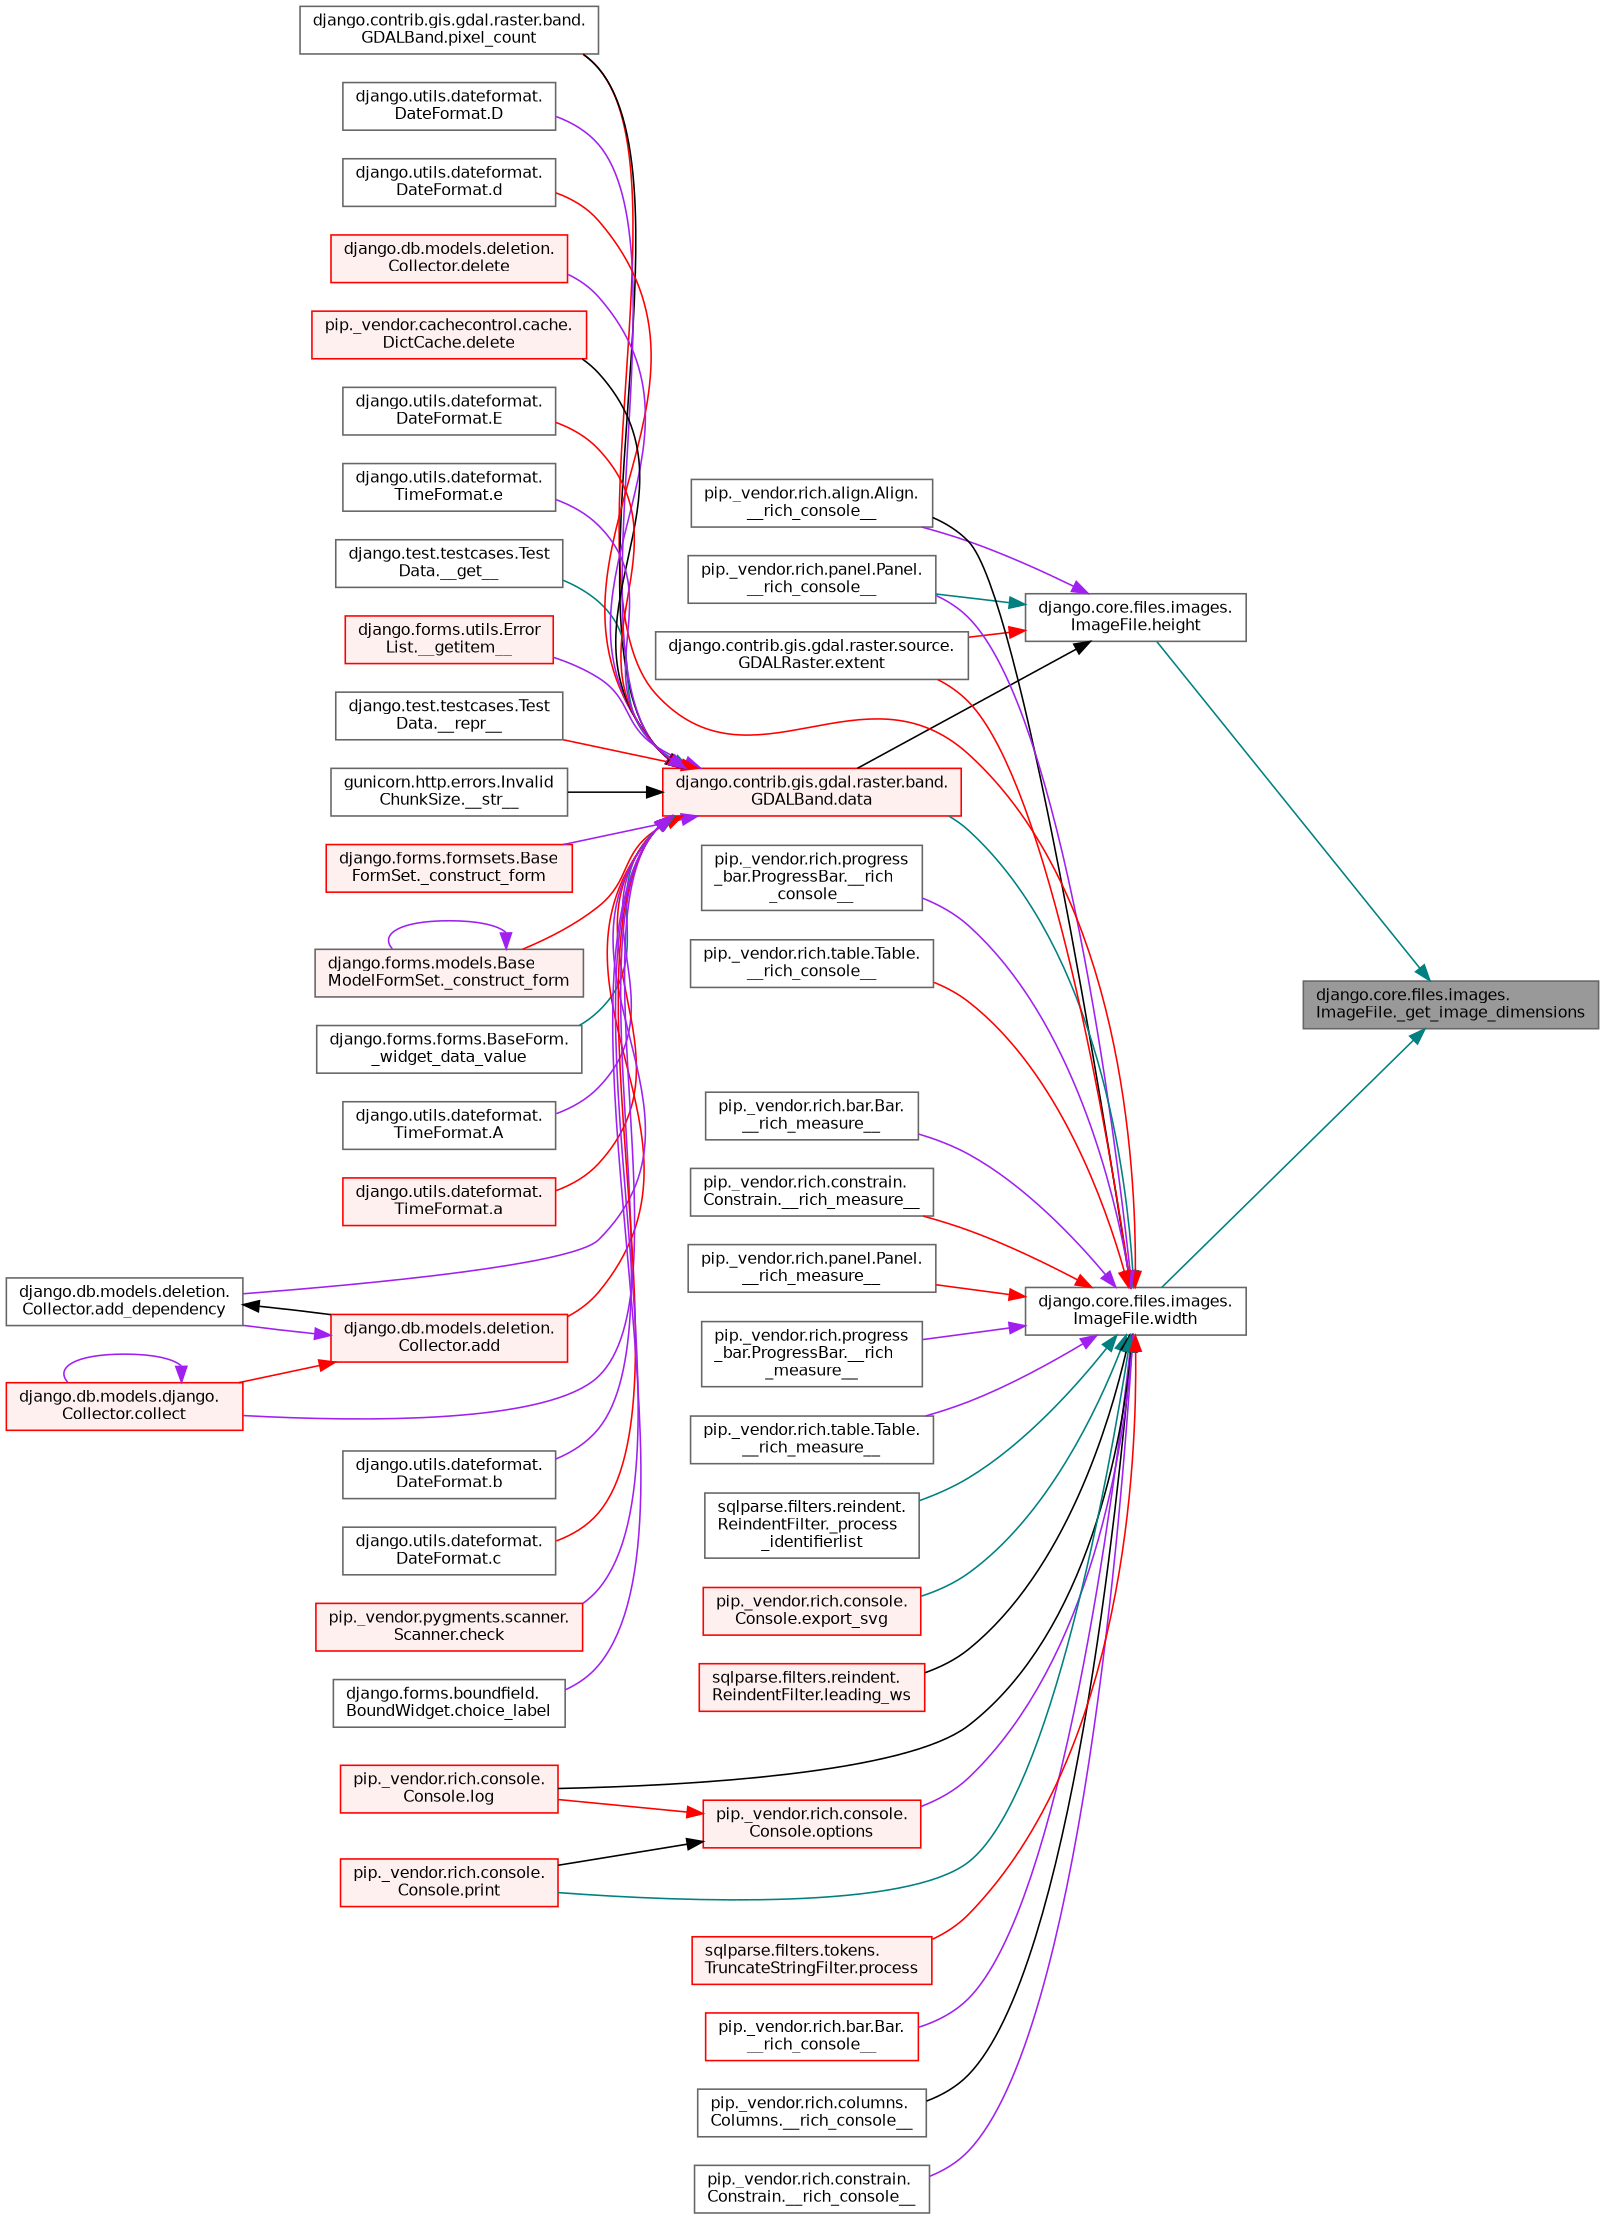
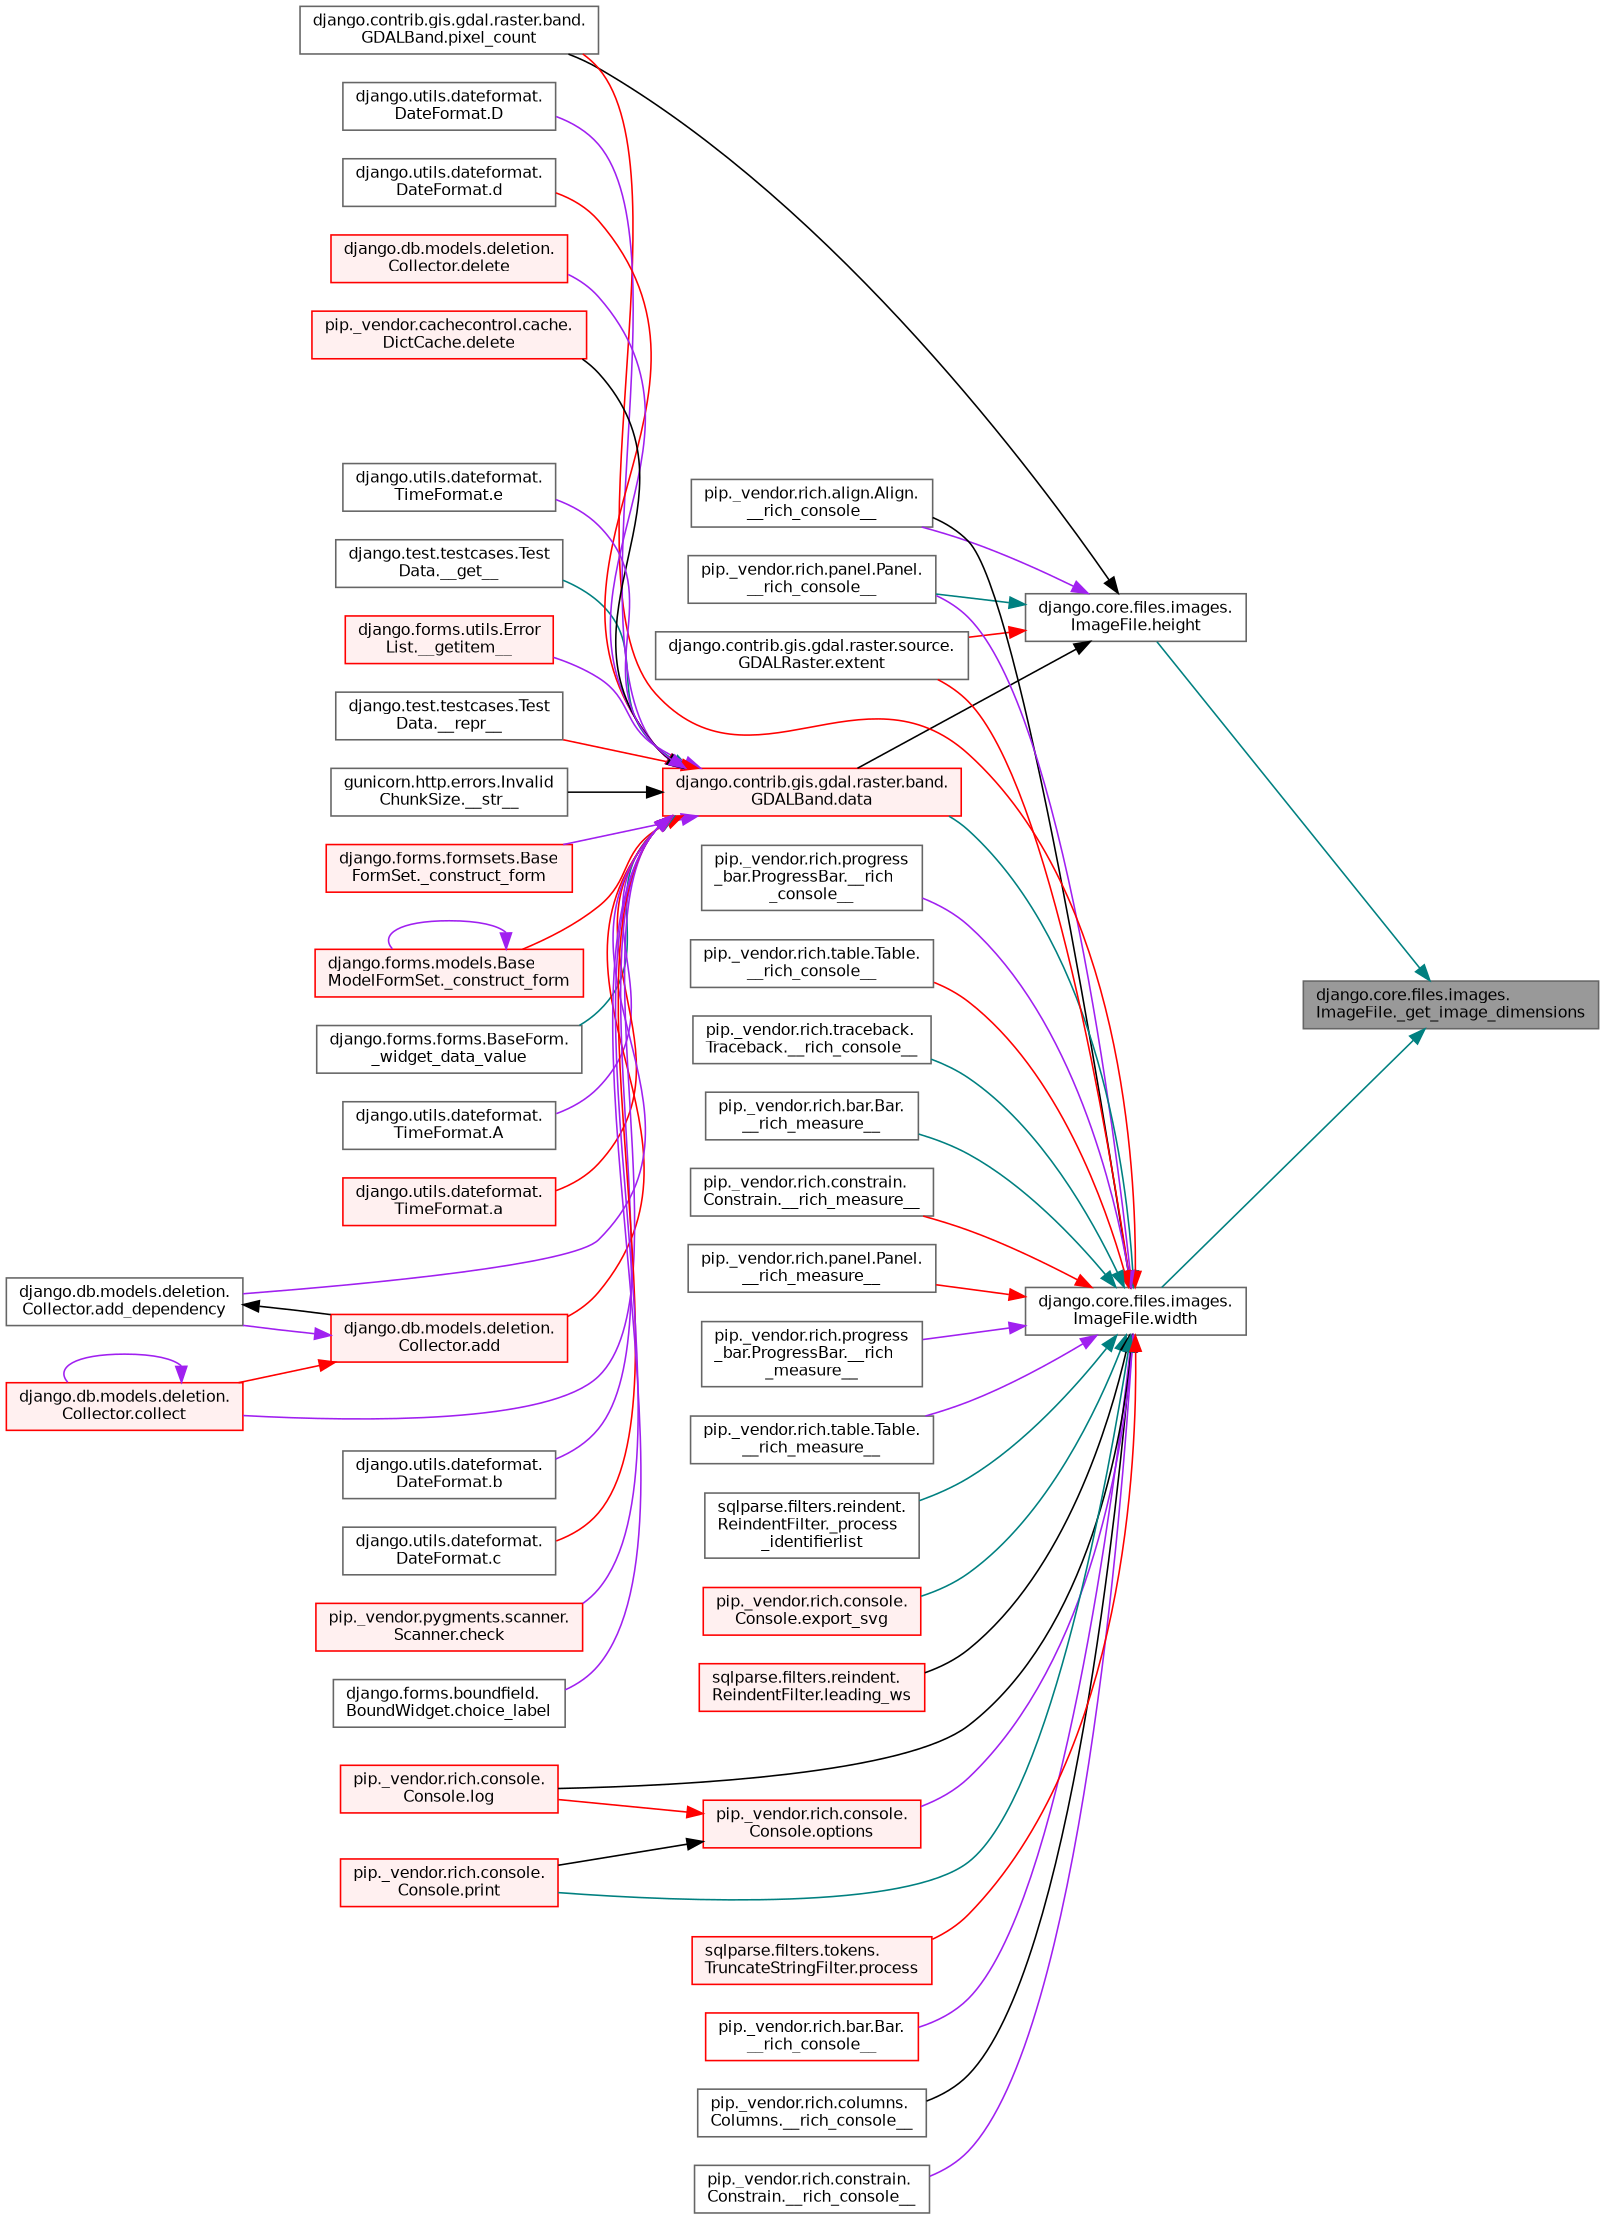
edge "django.contrib.gis.gdal.raster.band. GDALBand.pixel_count" -> "django.contrib.gis.gdal.raster.band. GDALBand.data": now "django.contrib.gis.gdal.raster.band. GDALBand.pixel_count" -> "django.core.files.images. ImageFile.height"
node "django.utils.dateformat. DateFormat.E": removed
node "django.forms.models.Base ModelFormSet._construct_form": color grey40 -> red
node "pip._vendor.rich.traceback. Traceback.__rich_console__": added
edge "pip._vendor.rich.bar.Bar. __rich_measure__" -> "django.core.files.images. ImageFile.width": color purple -> teal
node "django.db.models.django. Collector.collect": label "django.db.models.django. Collector.collect" -> "django.db.models.deletion. Collector.collect"
